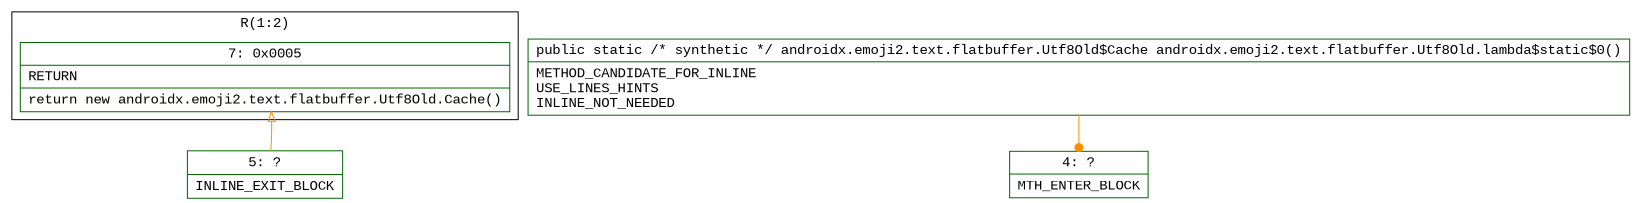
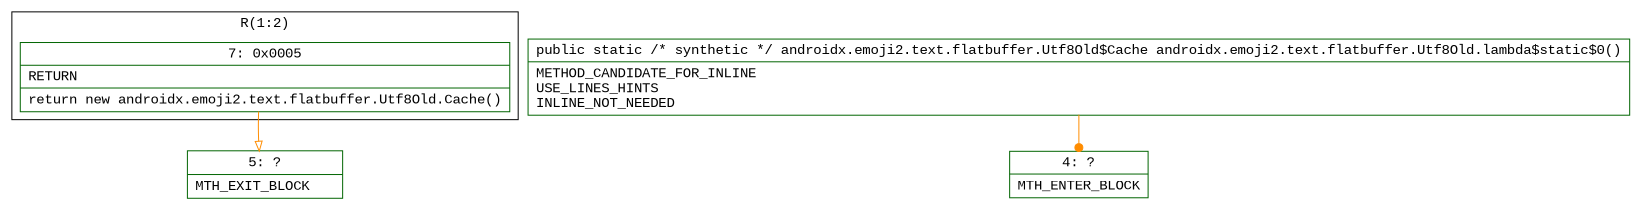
edge "5: ?" -> "7: 0x0005": reversed
node "5: ?": text "INLINE_EXIT_BLOCK" -> "MTH_EXIT_BLOCK"
